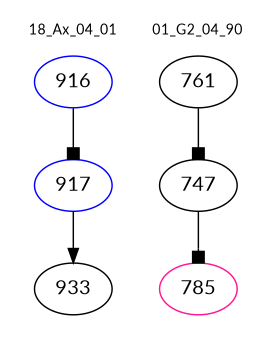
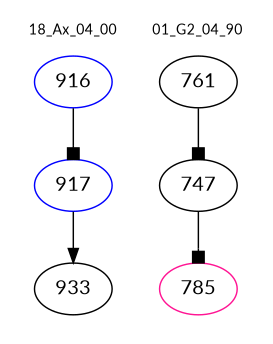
cluster "18_Ax_04_01": label "18_Ax_04_01" -> "18_Ax_04_00"
